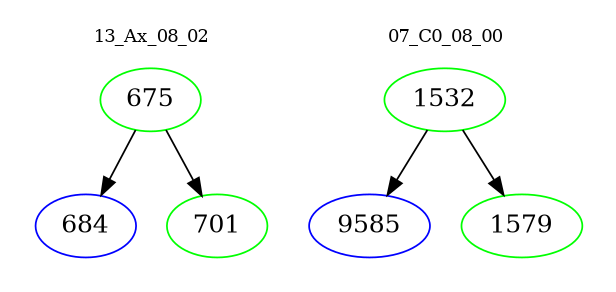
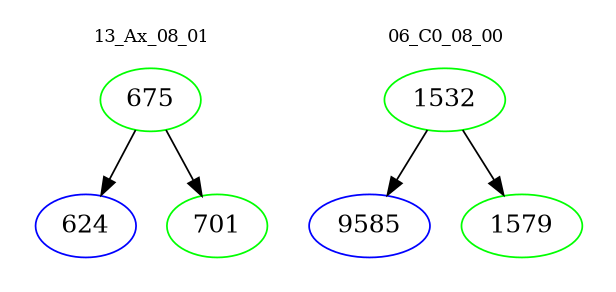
cluster "13_Ax_08_02": label "13_Ax_08_02" -> "13_Ax_08_01"
cluster "07_C0_08_00": label "07_C0_08_00" -> "06_C0_08_00"
node "684": label "684" -> "624"
